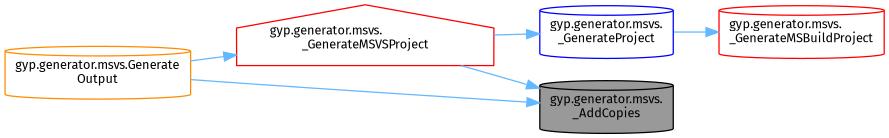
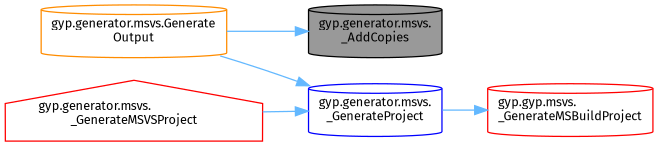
node "gyp.generator.msvs. _GenerateMSBuildProject": label "gyp.generator.msvs. _GenerateMSBuildProject" -> "gyp.gyp.msvs. _GenerateMSBuildProject"
edge "gyp.generator.msvs.Generate Output" -> "gyp.generator.msvs. _GenerateMSVSProject": now "gyp.generator.msvs.Generate Output" -> "gyp.generator.msvs. _GenerateProject"
edge "gyp.generator.msvs. _GenerateMSVSProject" -> "gyp.generator.msvs. _AddCopies": removed
